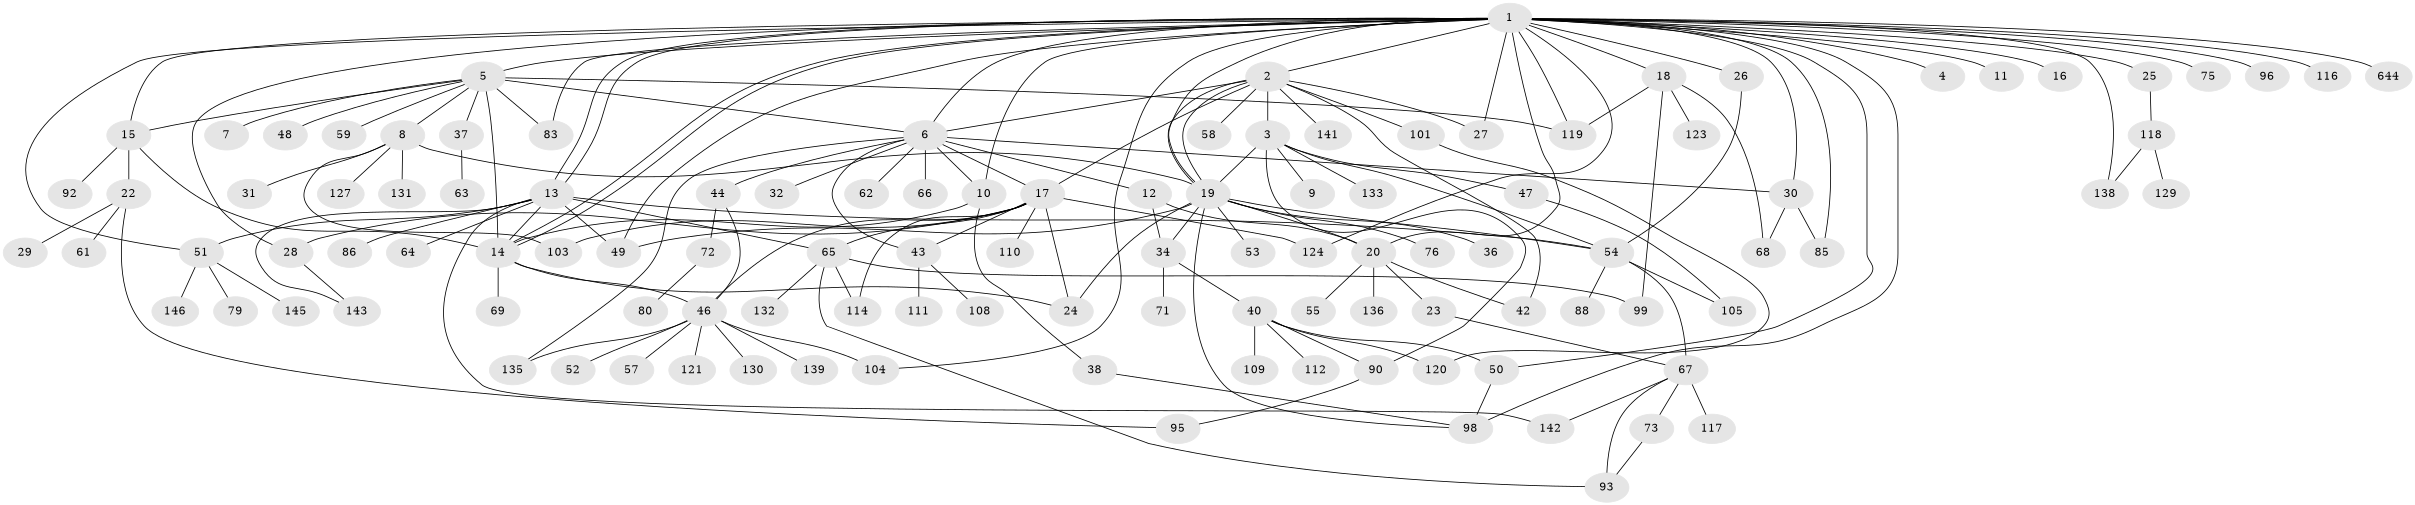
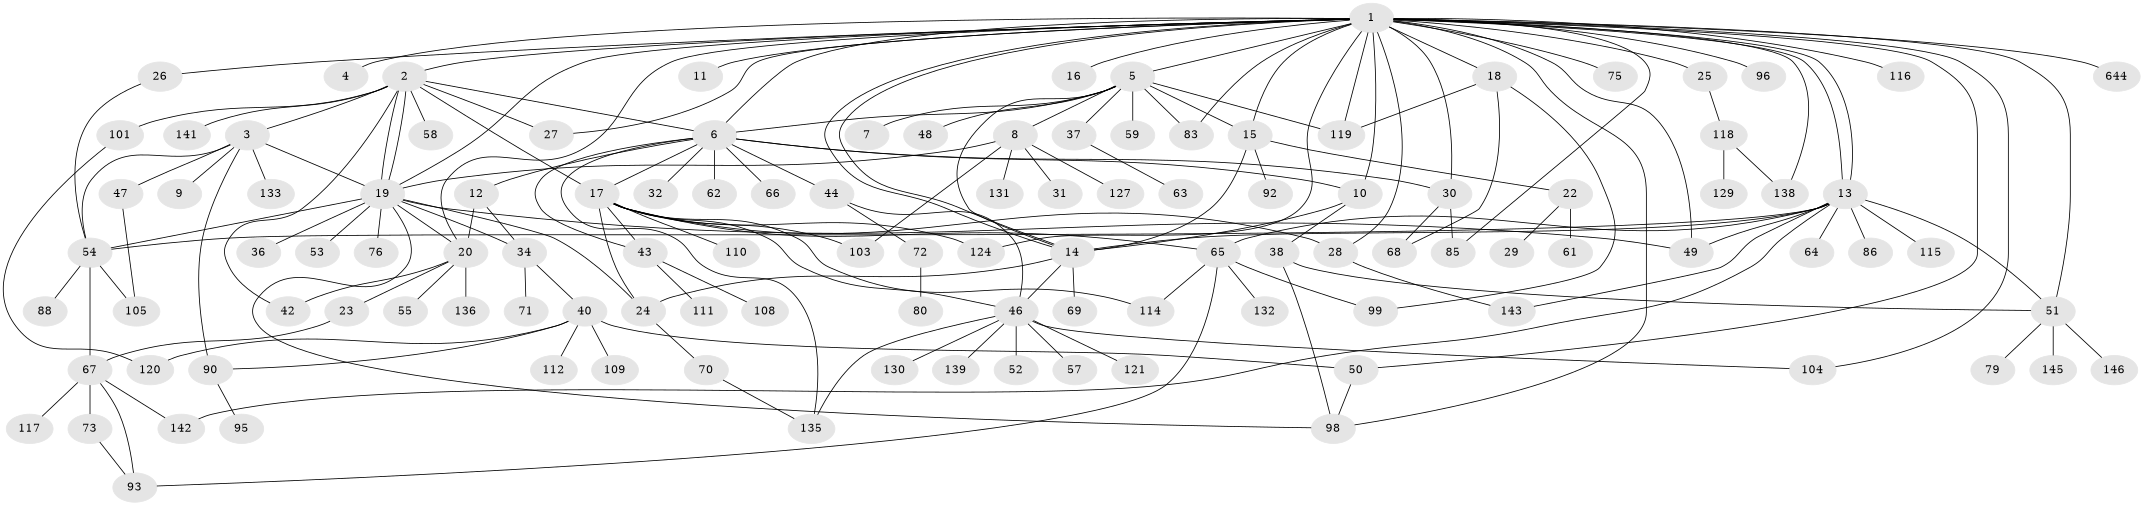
node "123": removed
node "115": added
edge "38" -- "51": added
node "70": added
edge "22" -- "95": removed
